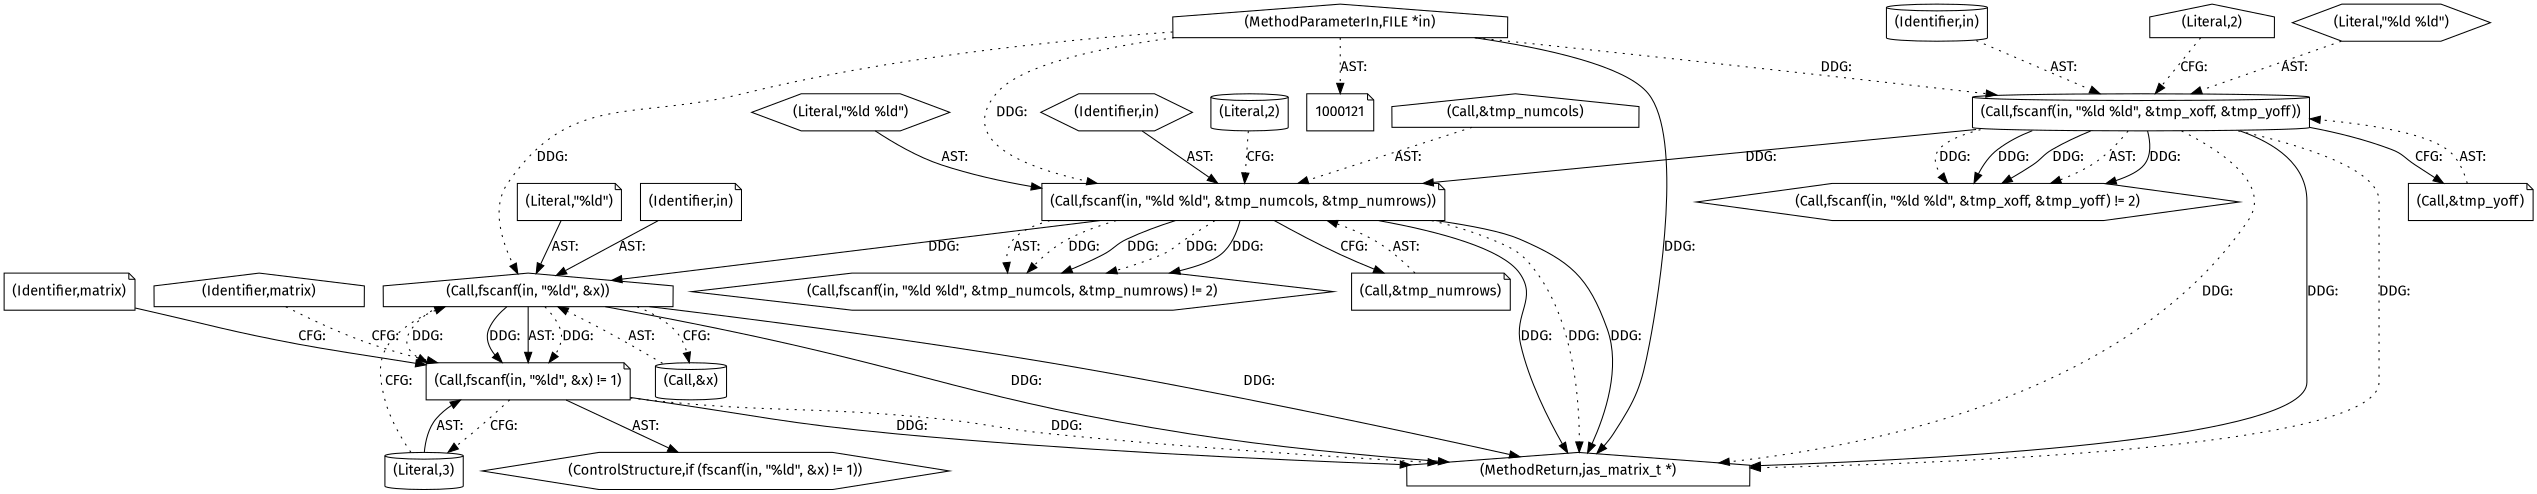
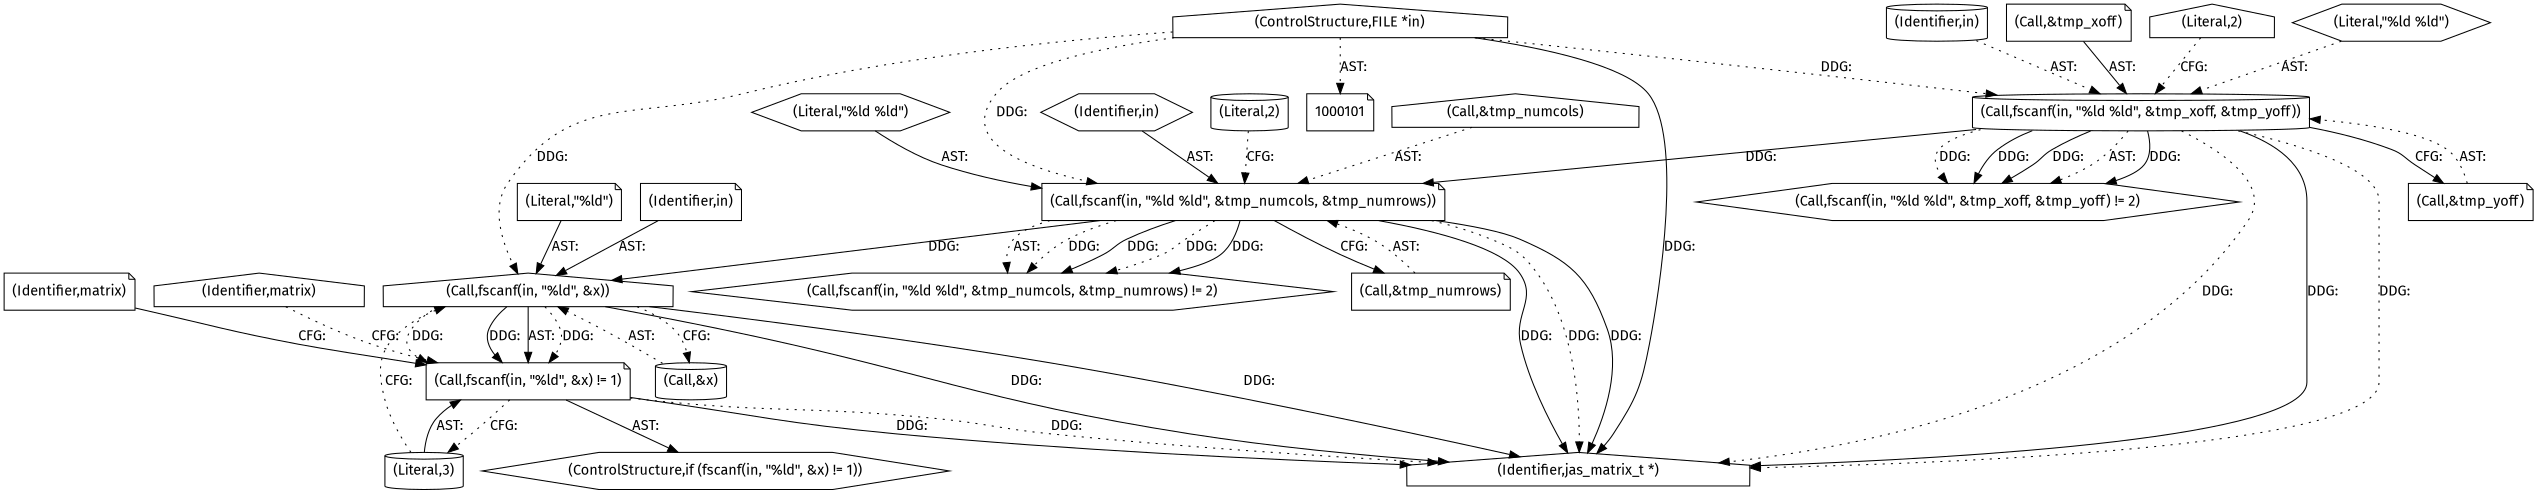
node "(MethodParameterIn,FILE *in)": label "(MethodParameterIn,FILE *in)" -> "(ControlStructure,FILE *in)"
node "(Call,&tmp_xoff)": added
node "1000121": label "1000121" -> "1000101"
node "(MethodReturn,jas_matrix_t *)": label "(MethodReturn,jas_matrix_t *)" -> "(Identifier,jas_matrix_t *)"
